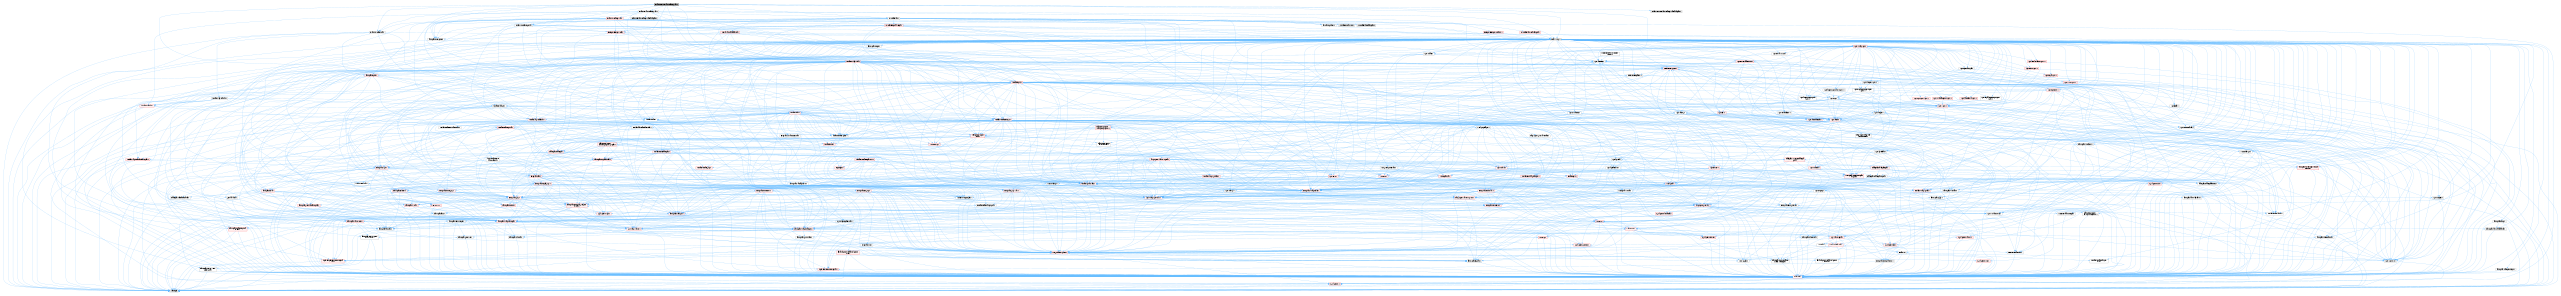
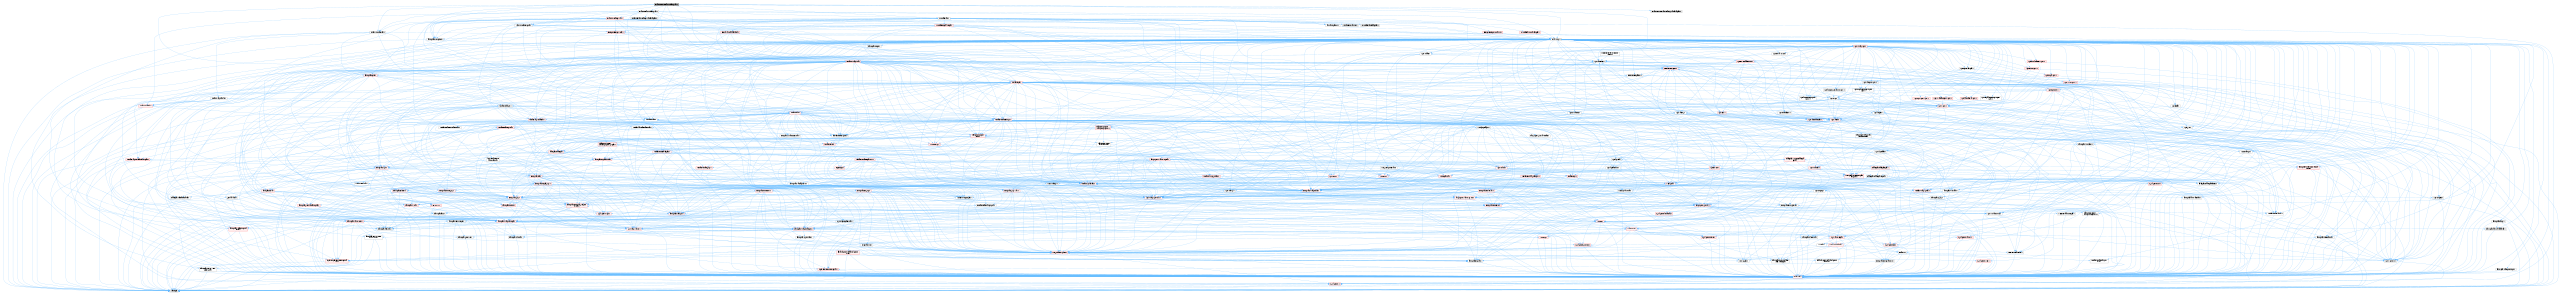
node "Math/OutputDevice.h": label "Math/OutputDevice.h" -> "Math/Axis.h"
